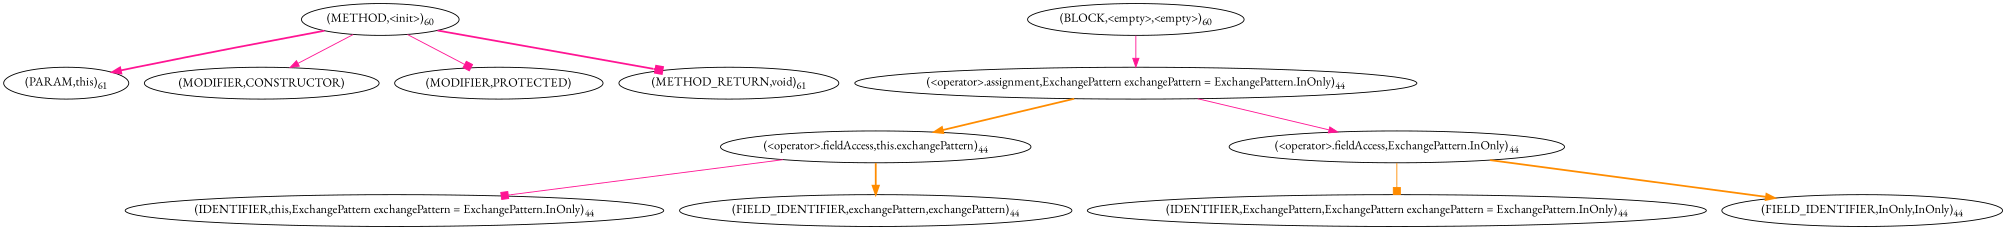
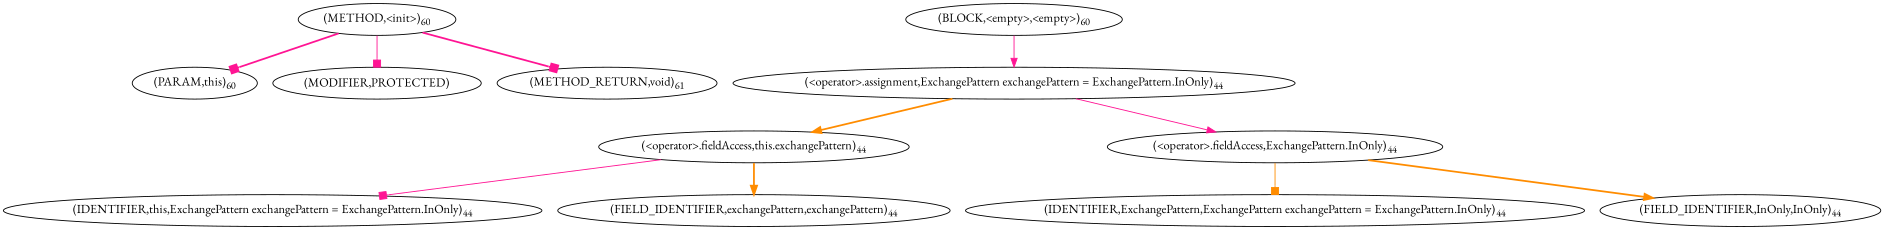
edge "(METHOD,<init>)" -> "(PARAM,this)": arrowhead normal -> box
node "(PARAM,this)": text "61" -> "60"
node "(MODIFIER,CONSTRUCTOR)": removed
